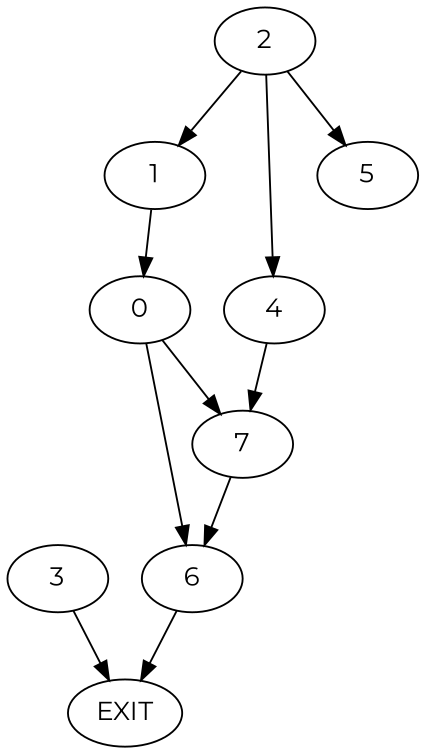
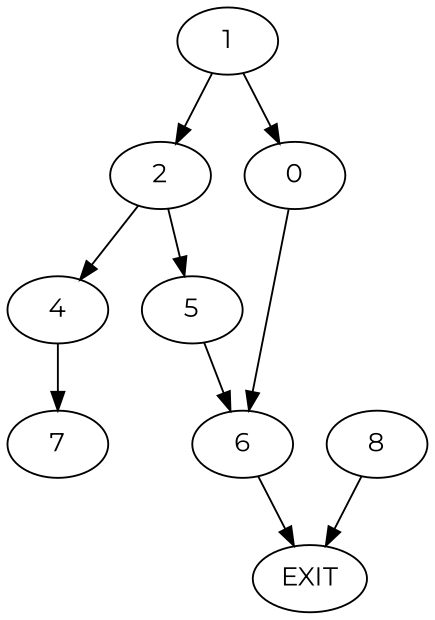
edge "2" -> "1": reversed
edge "0" -> "7": removed
edge "7" -> "6": now "5" -> "6"
node "3": label "3" -> "8"
